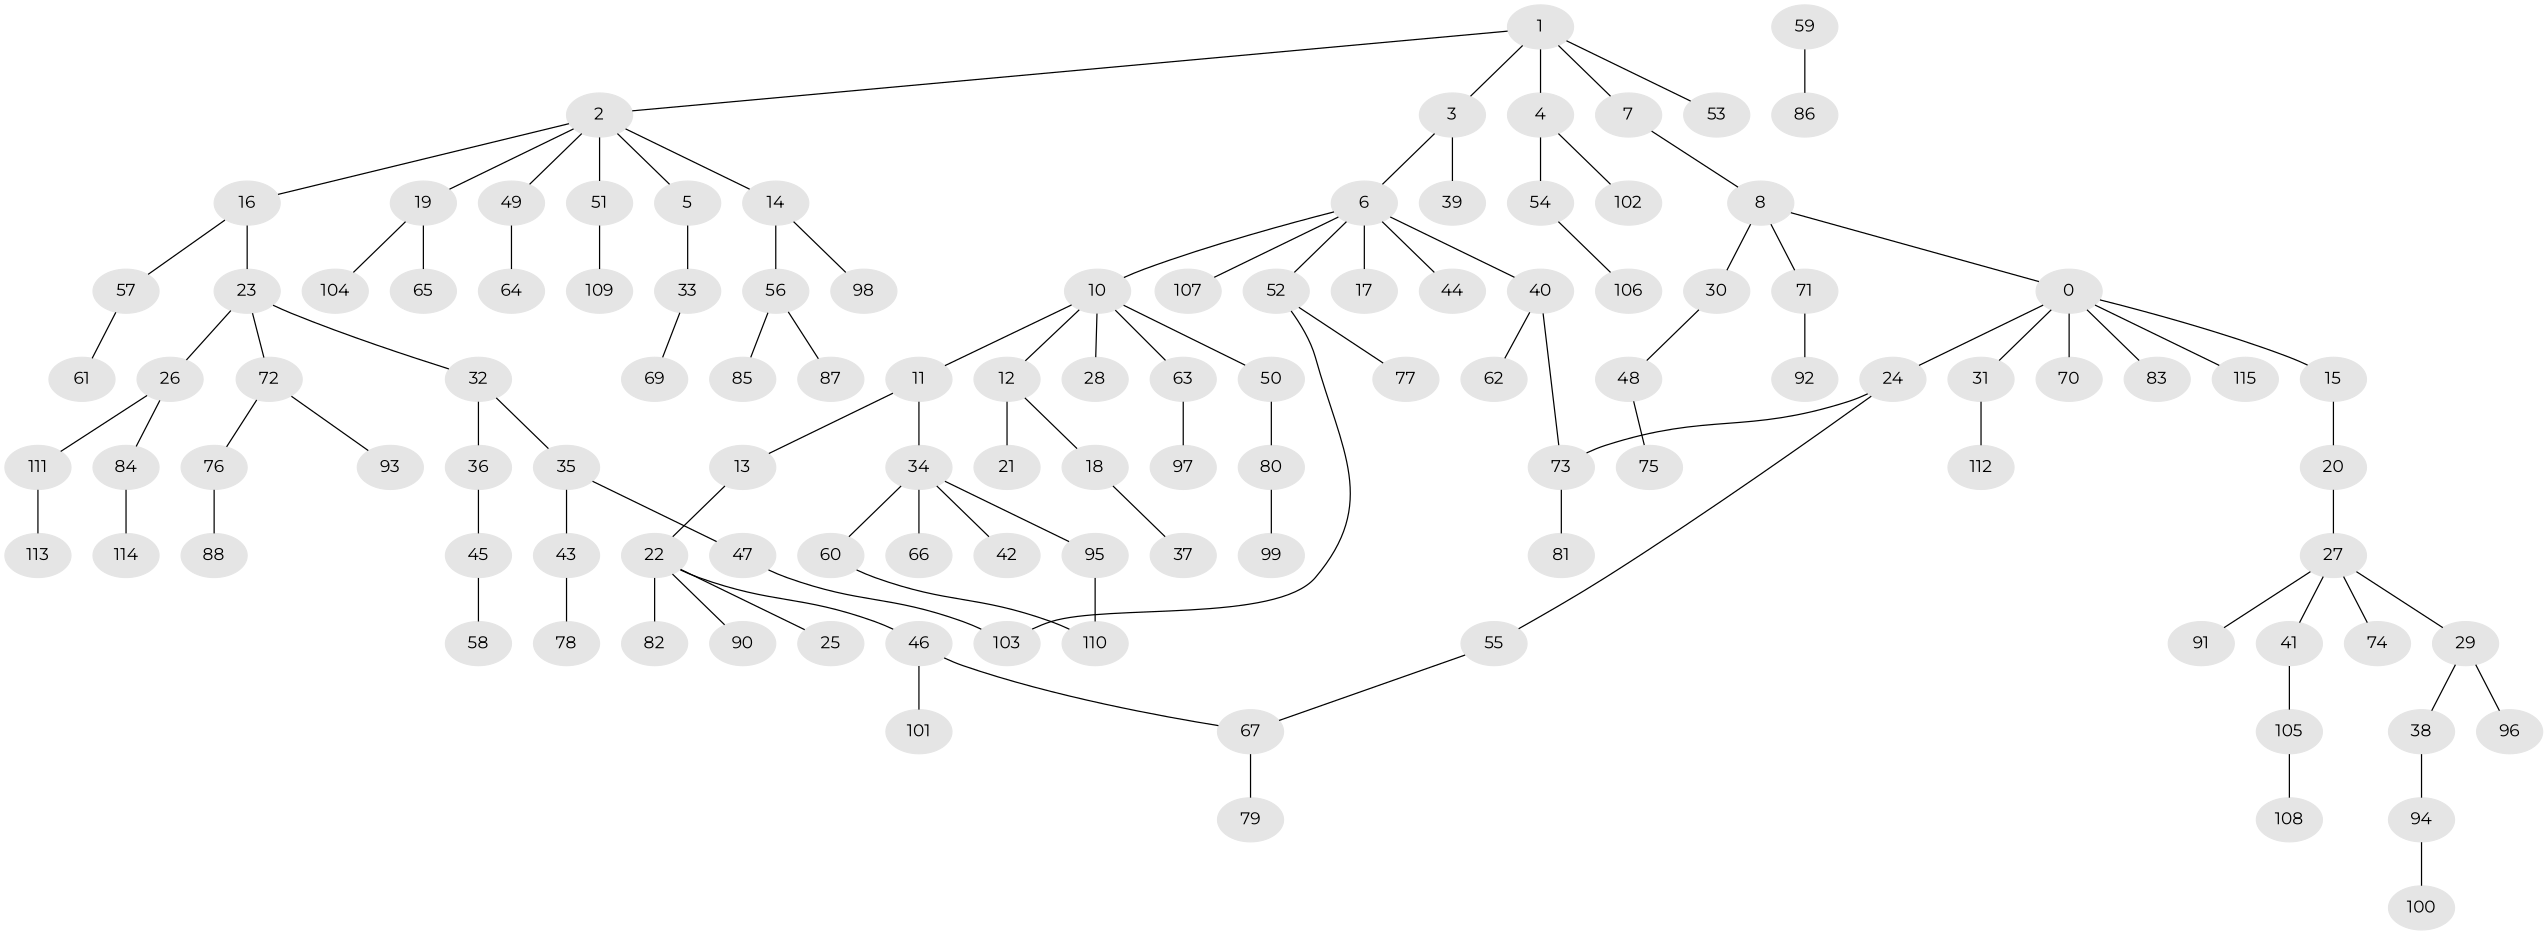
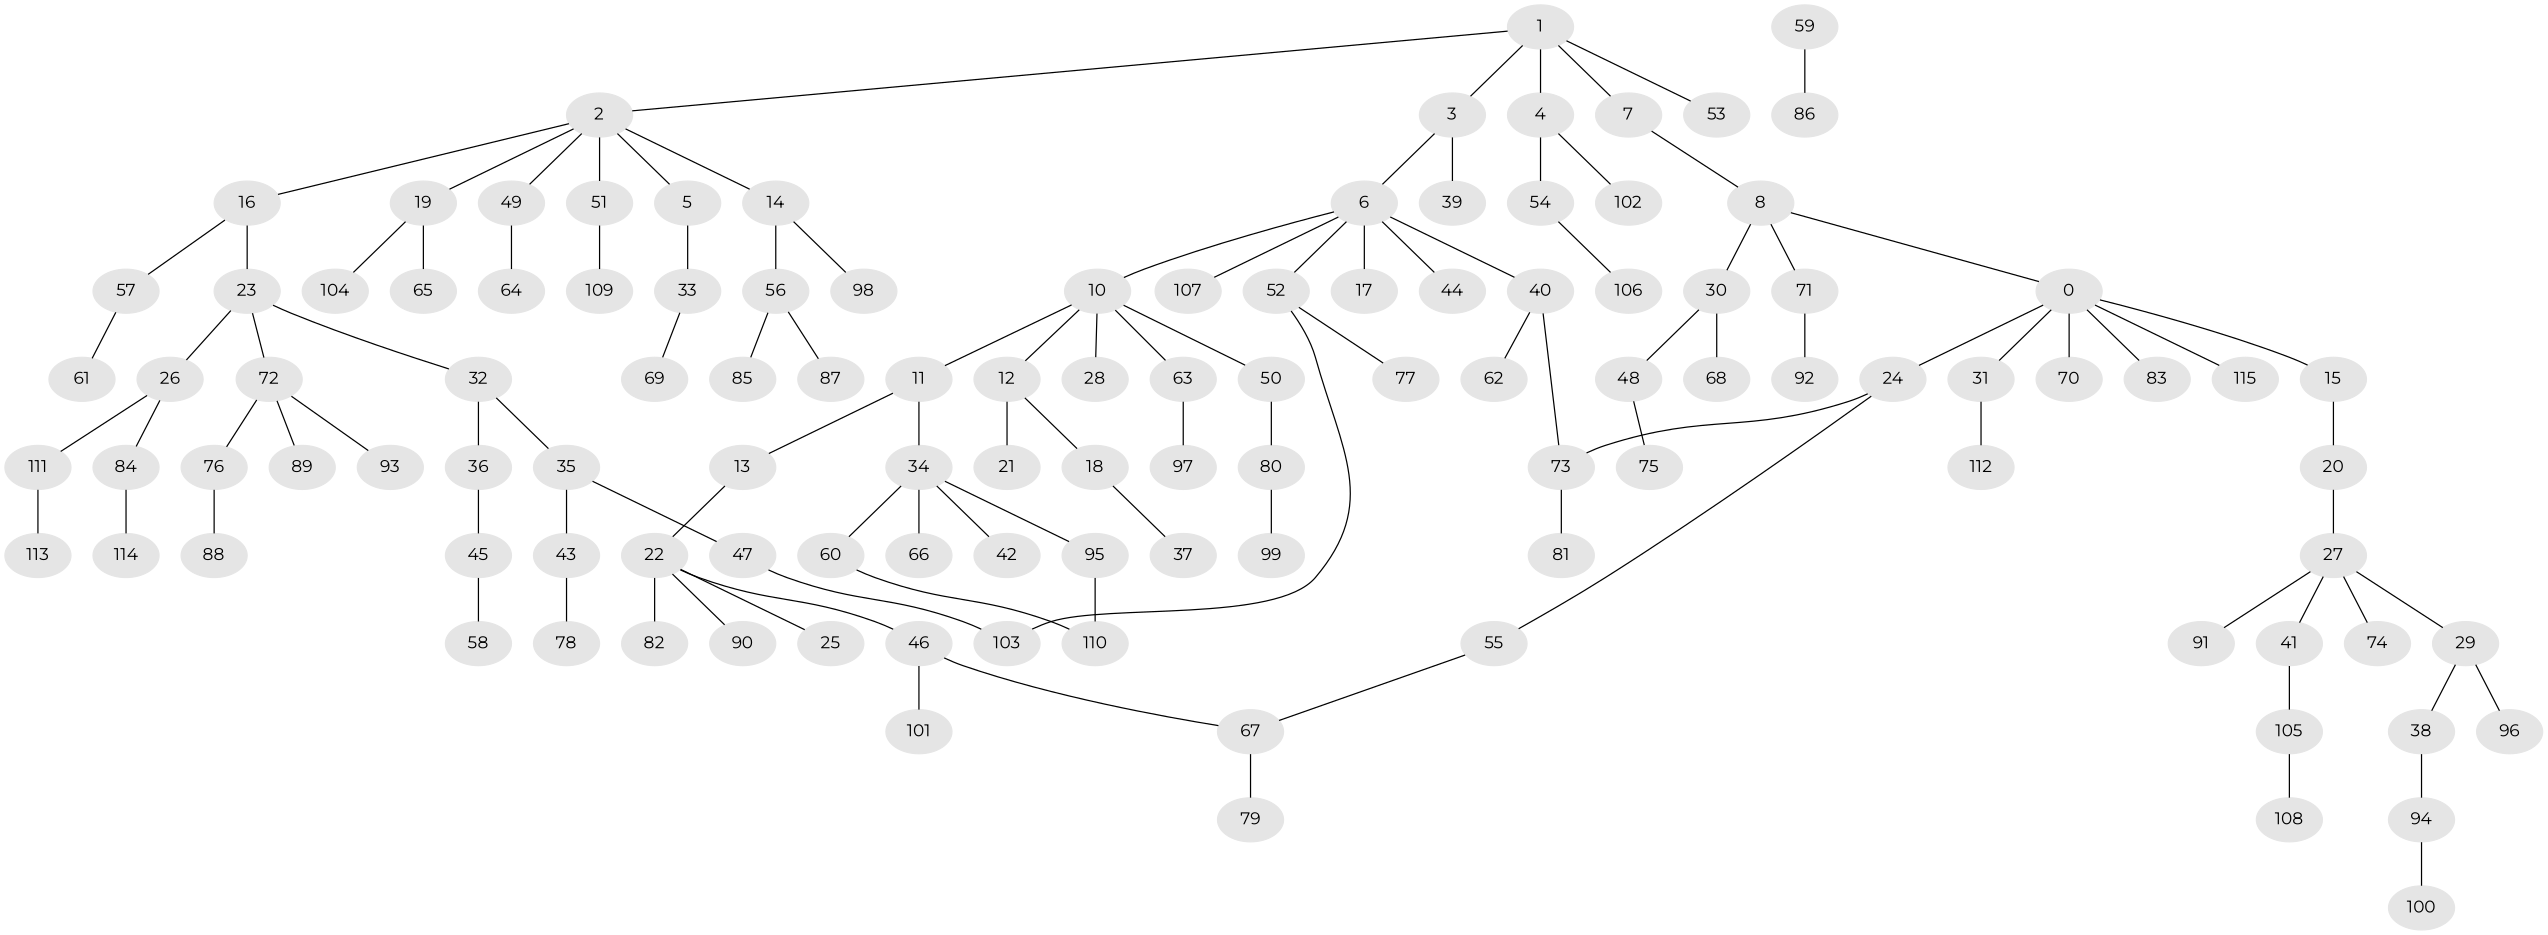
node "68": added
node "89": added
